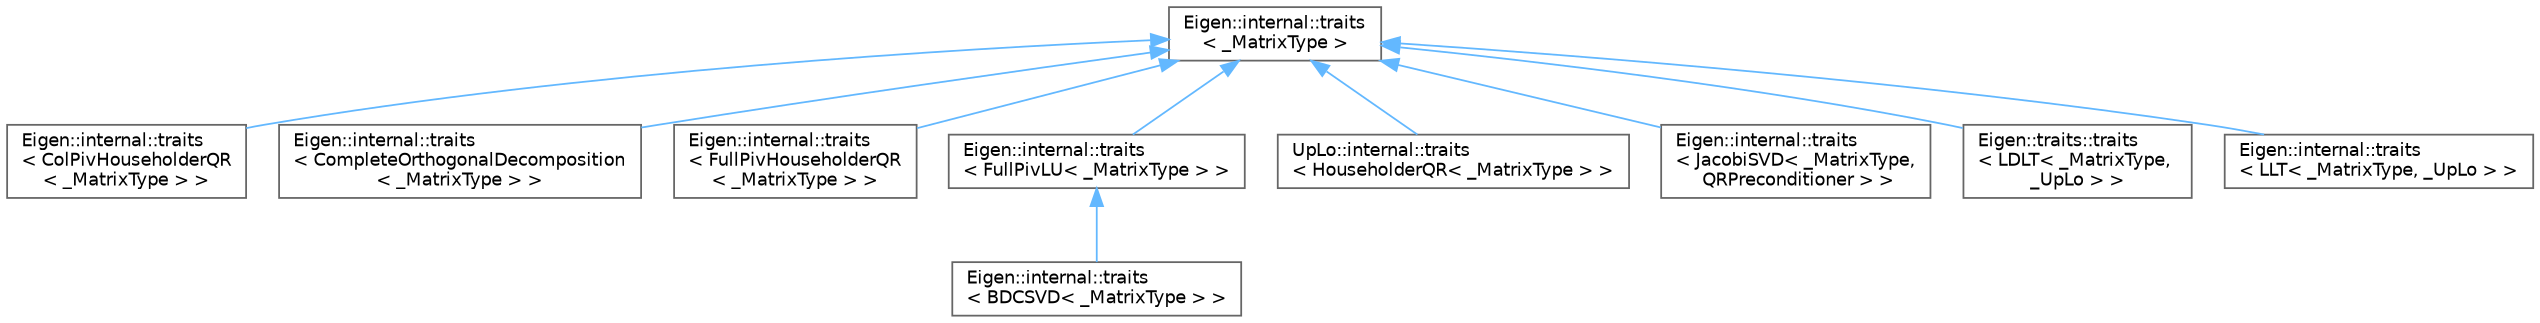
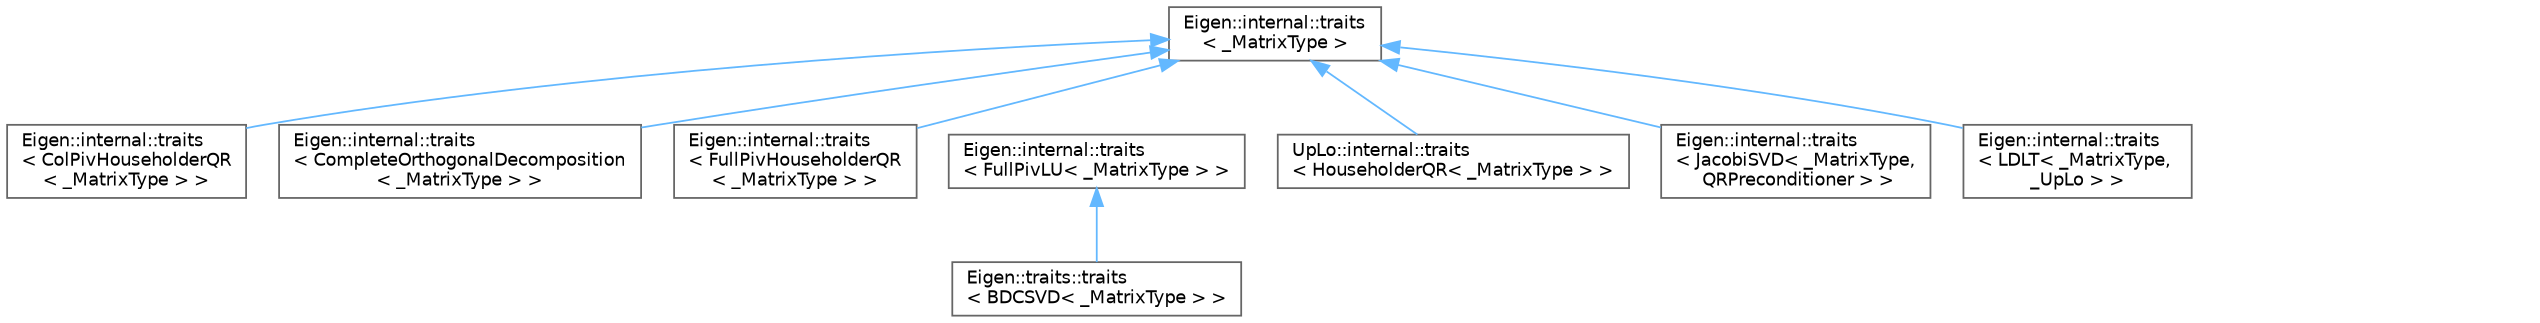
edge "Eigen::internal::traits < FullPivLU< _MatrixType > >" -> "Eigen::internal::traits < _MatrixType >": removed
node "Eigen::traits::traits < LDLT< _MatrixType, _UpLo > >": label "Eigen::traits::traits < LDLT< _MatrixType, _UpLo > >" -> "Eigen::internal::traits < LDLT< _MatrixType, _UpLo > >"
node "Eigen::internal::traits < LLT< _MatrixType, _UpLo > >": removed
node "Eigen::internal::traits < BDCSVD< _MatrixType > >": label "Eigen::internal::traits < BDCSVD< _MatrixType > >" -> "Eigen::traits::traits < BDCSVD< _MatrixType > >"
